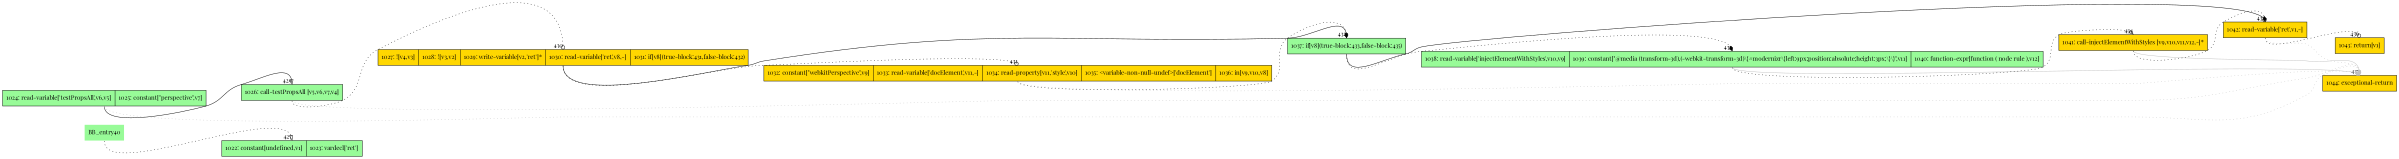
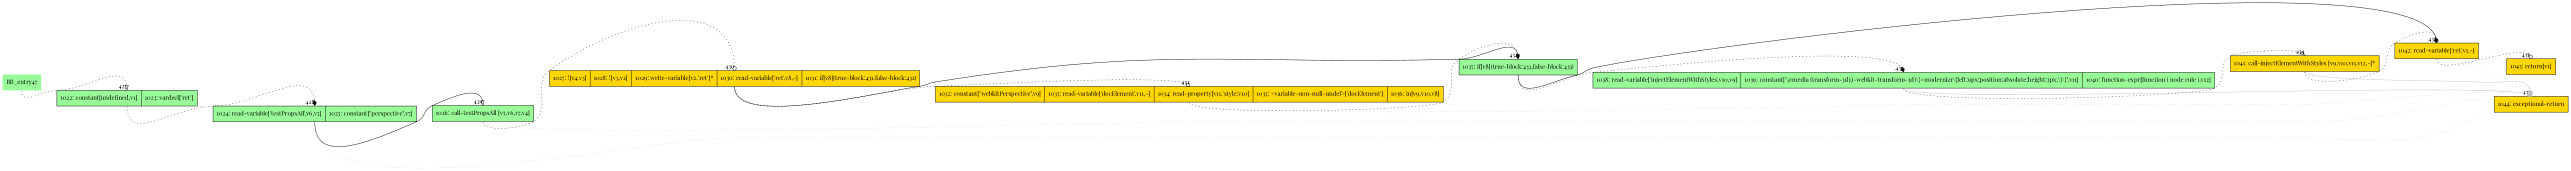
edge "1022: constant[undefined,v1]" -> "1024: read-variable['testPropsAll',v6,v5]": added
node "BB_entry40": label "BB_entry40" -> "BB_entry47"
